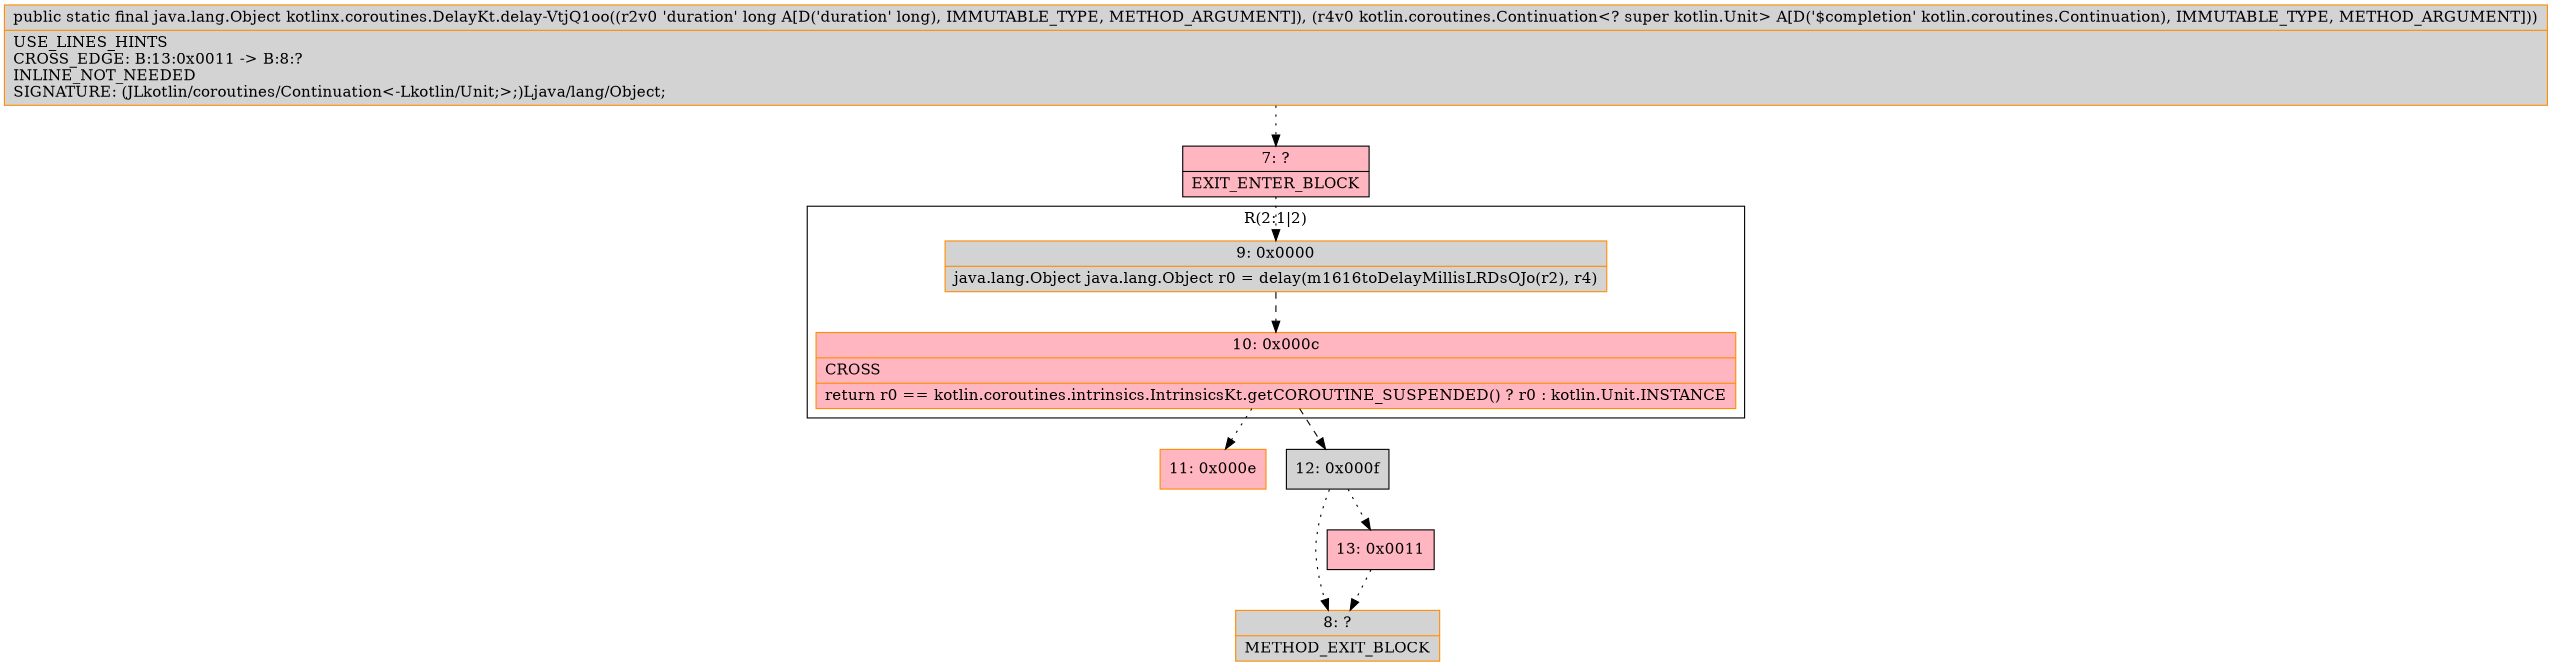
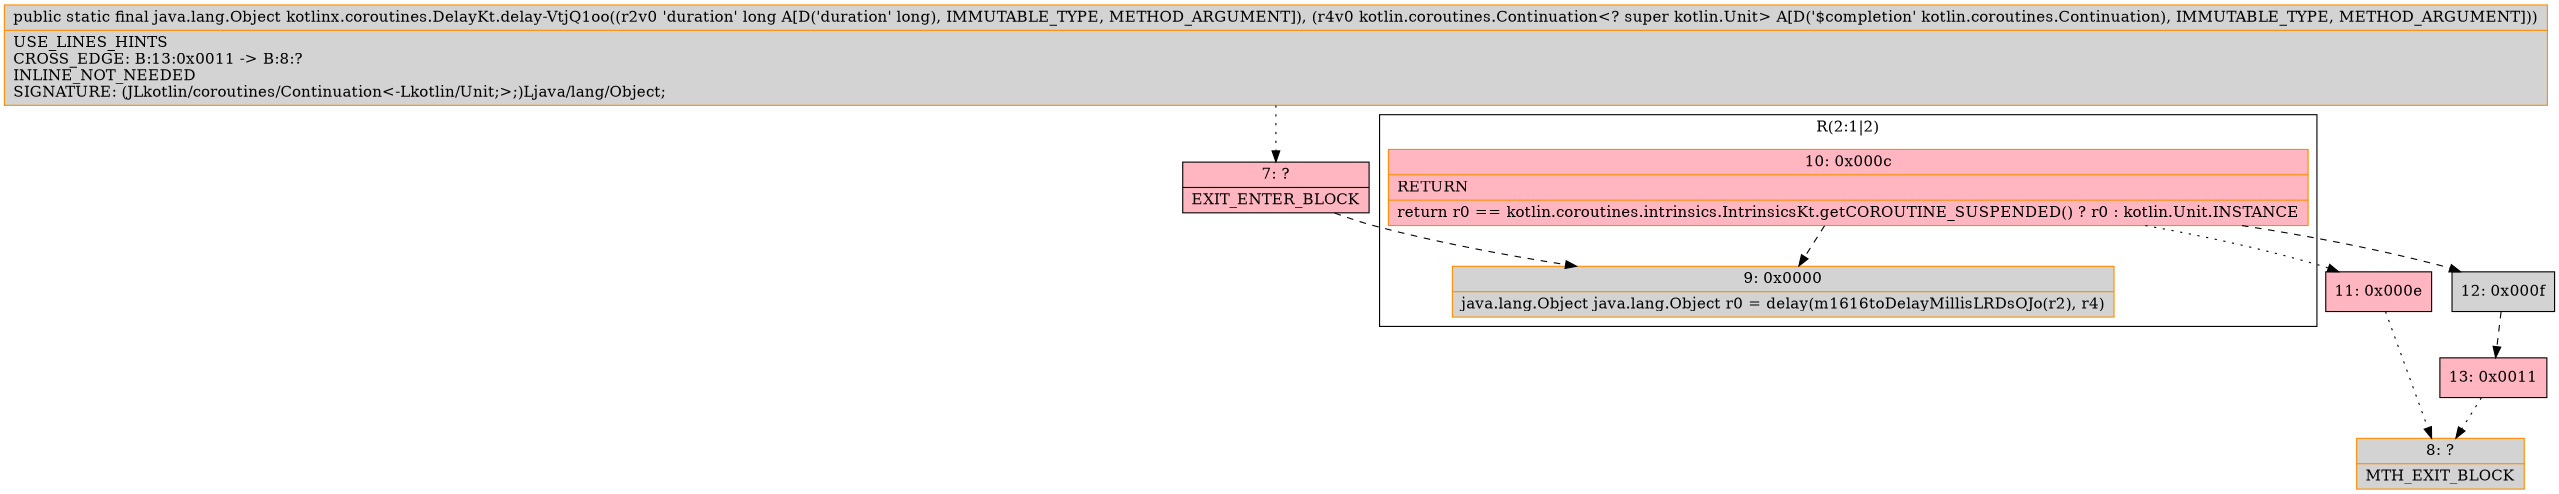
edge "7: ?" -> "9: 0x0000": style dotted -> dashed
edge "9: 0x0000" -> "10: 0x000c": reversed
node "10: 0x000c": text "CROSS" -> "RETURN"
node "11: 0x000e": color darkorange -> black
edge "12: 0x000f" -> "13: 0x0011": style dotted -> dashed
edge "12: 0x000f" -> "8: ?": now "11: 0x000e" -> "8: ?"
node "8: ?": text "METHOD_EXIT_BLOCK" -> "MTH_EXIT_BLOCK"
